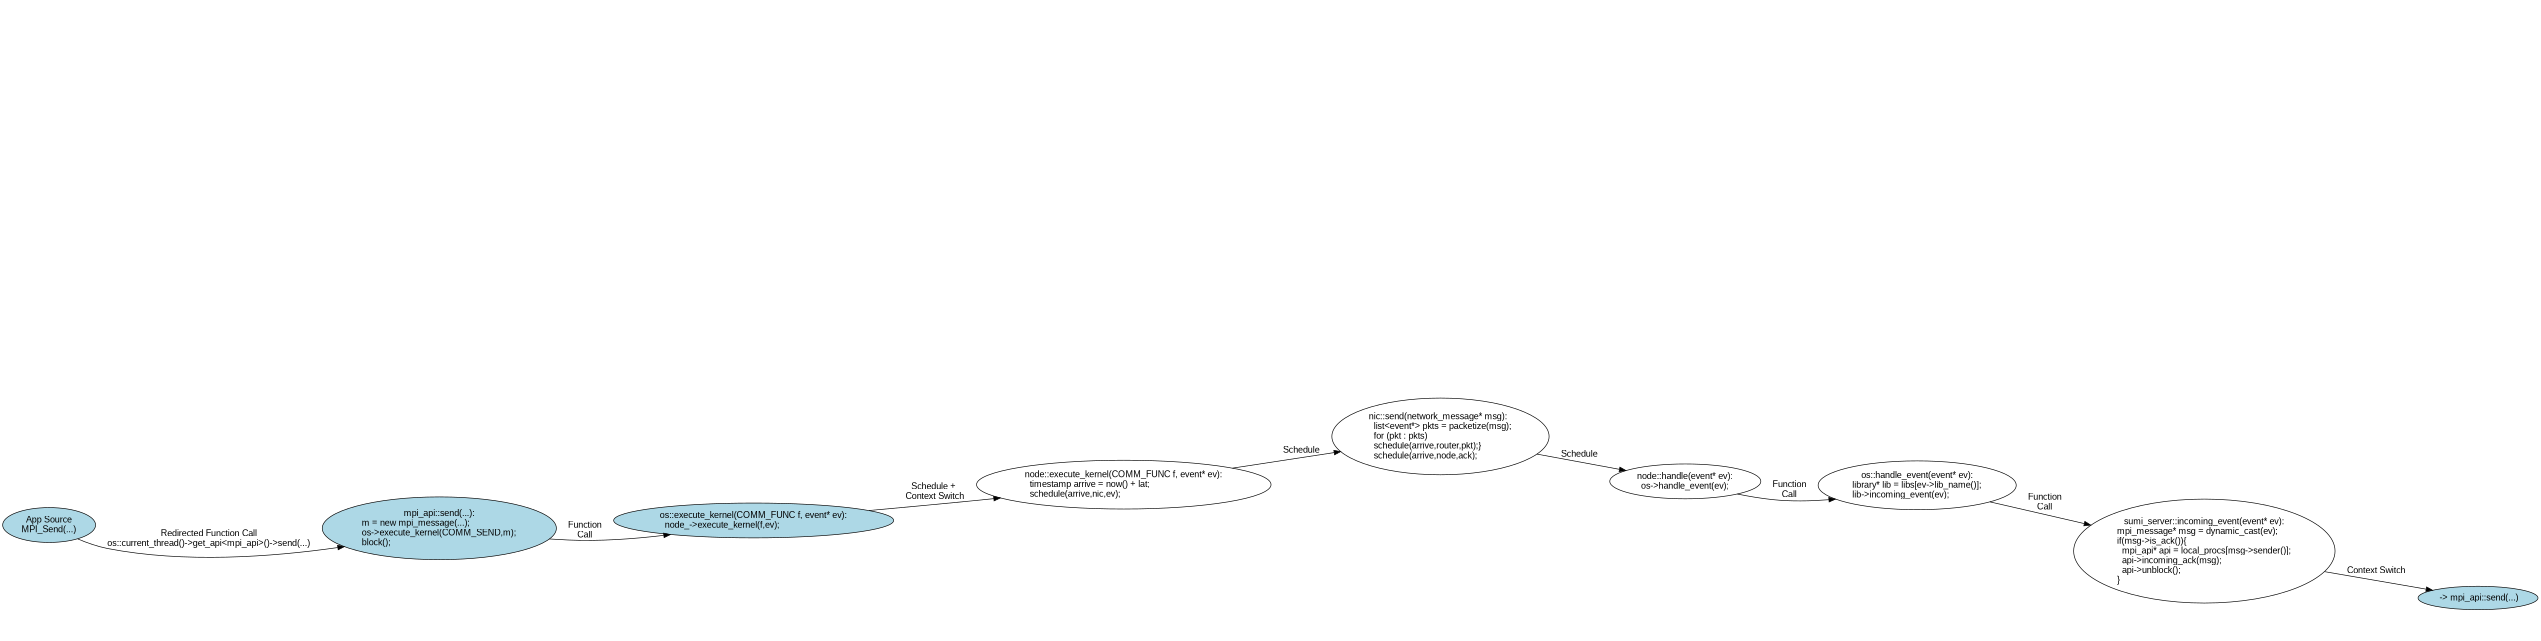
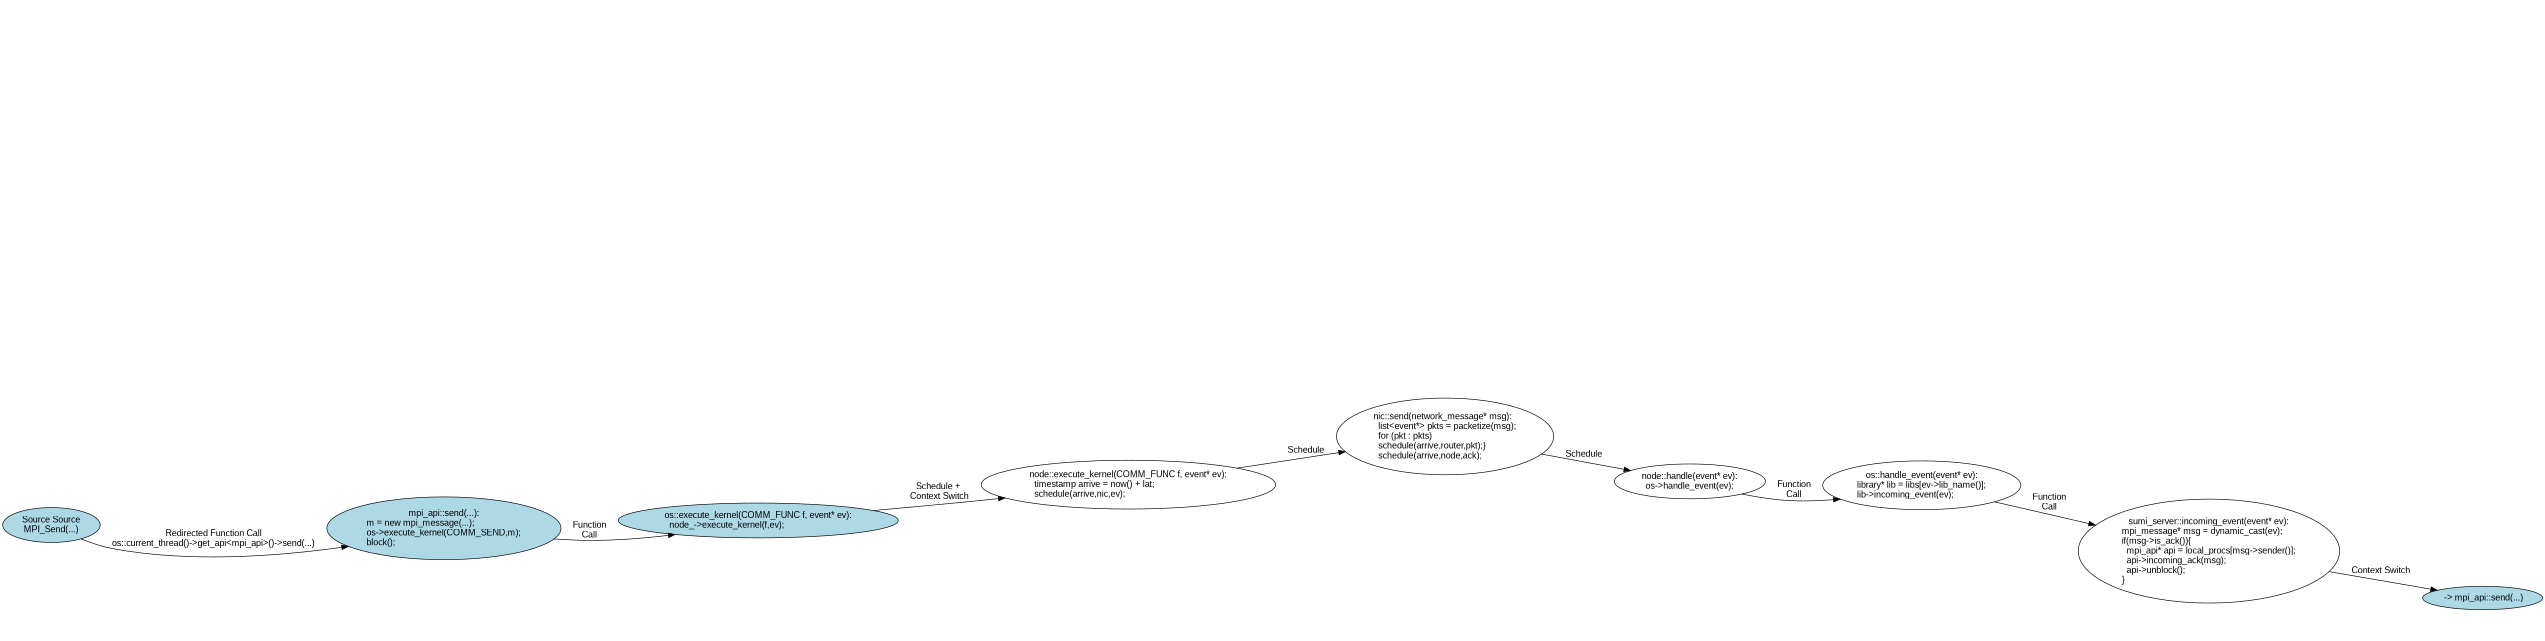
node "App Source MPI_Send(...)": label "App Source MPI_Send(...)" -> "Source Source MPI_Send(...)"
